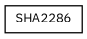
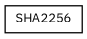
node "SHA2286": label "SHA2286" -> "SHA2256"
